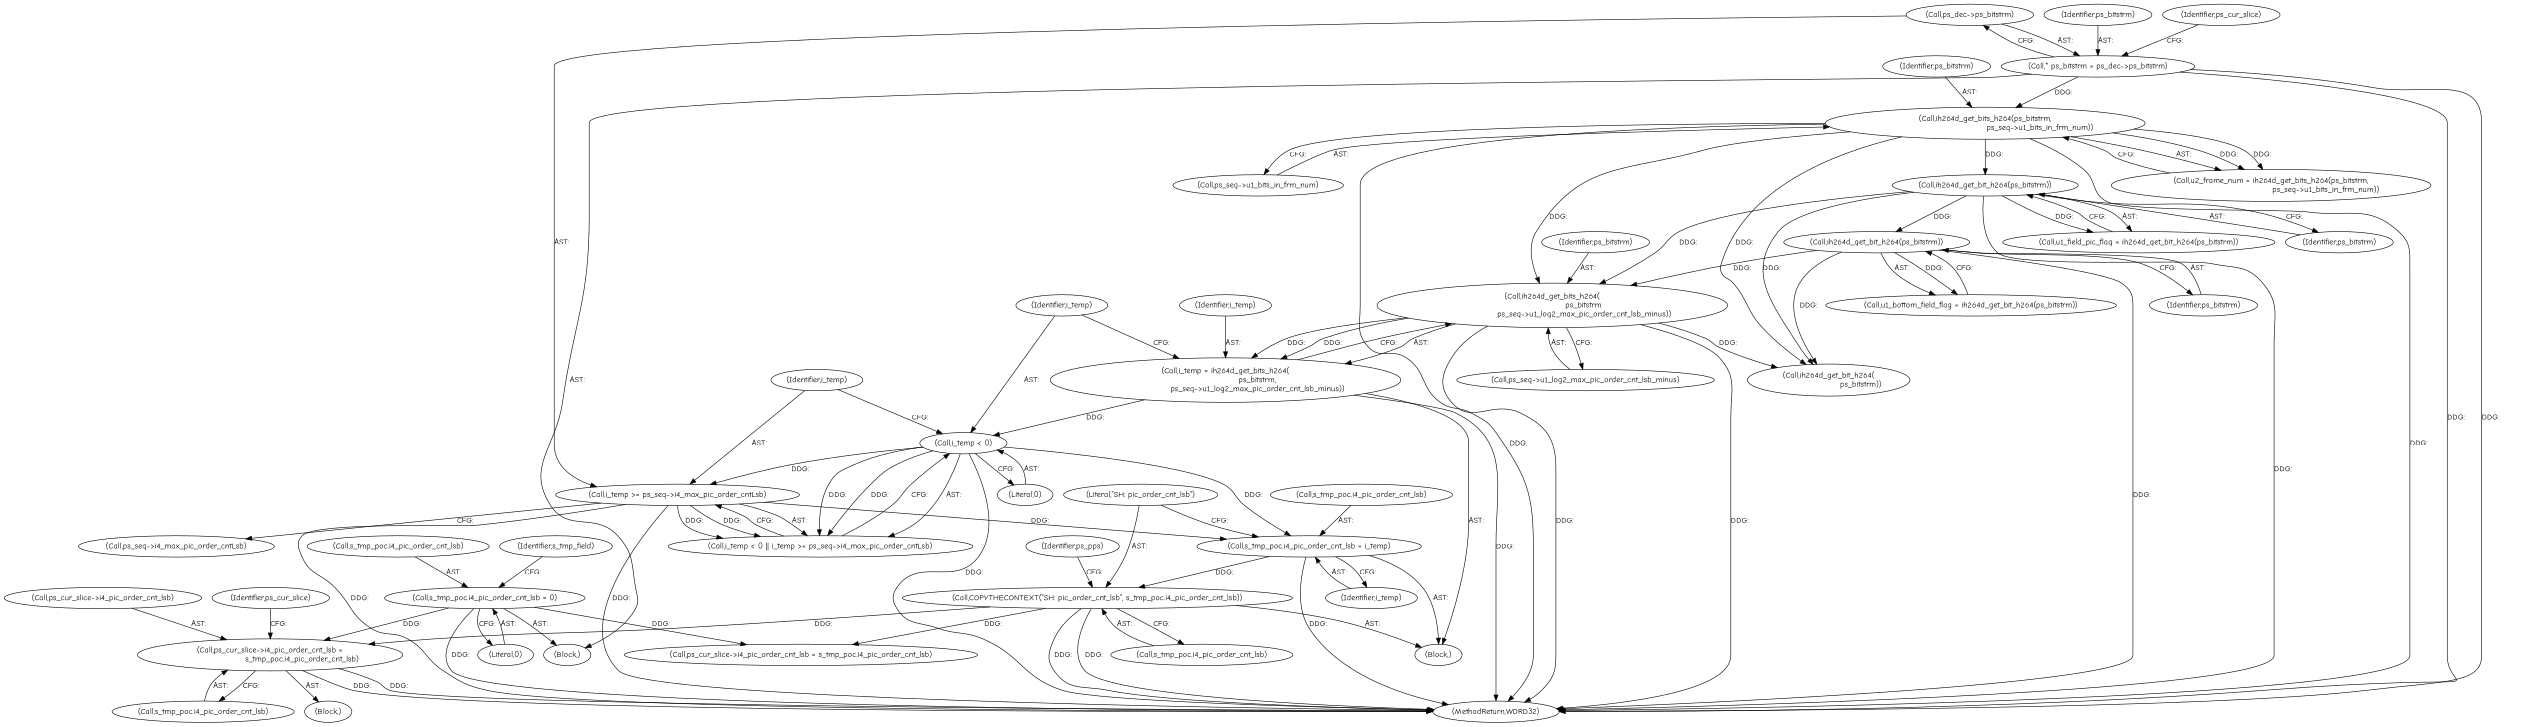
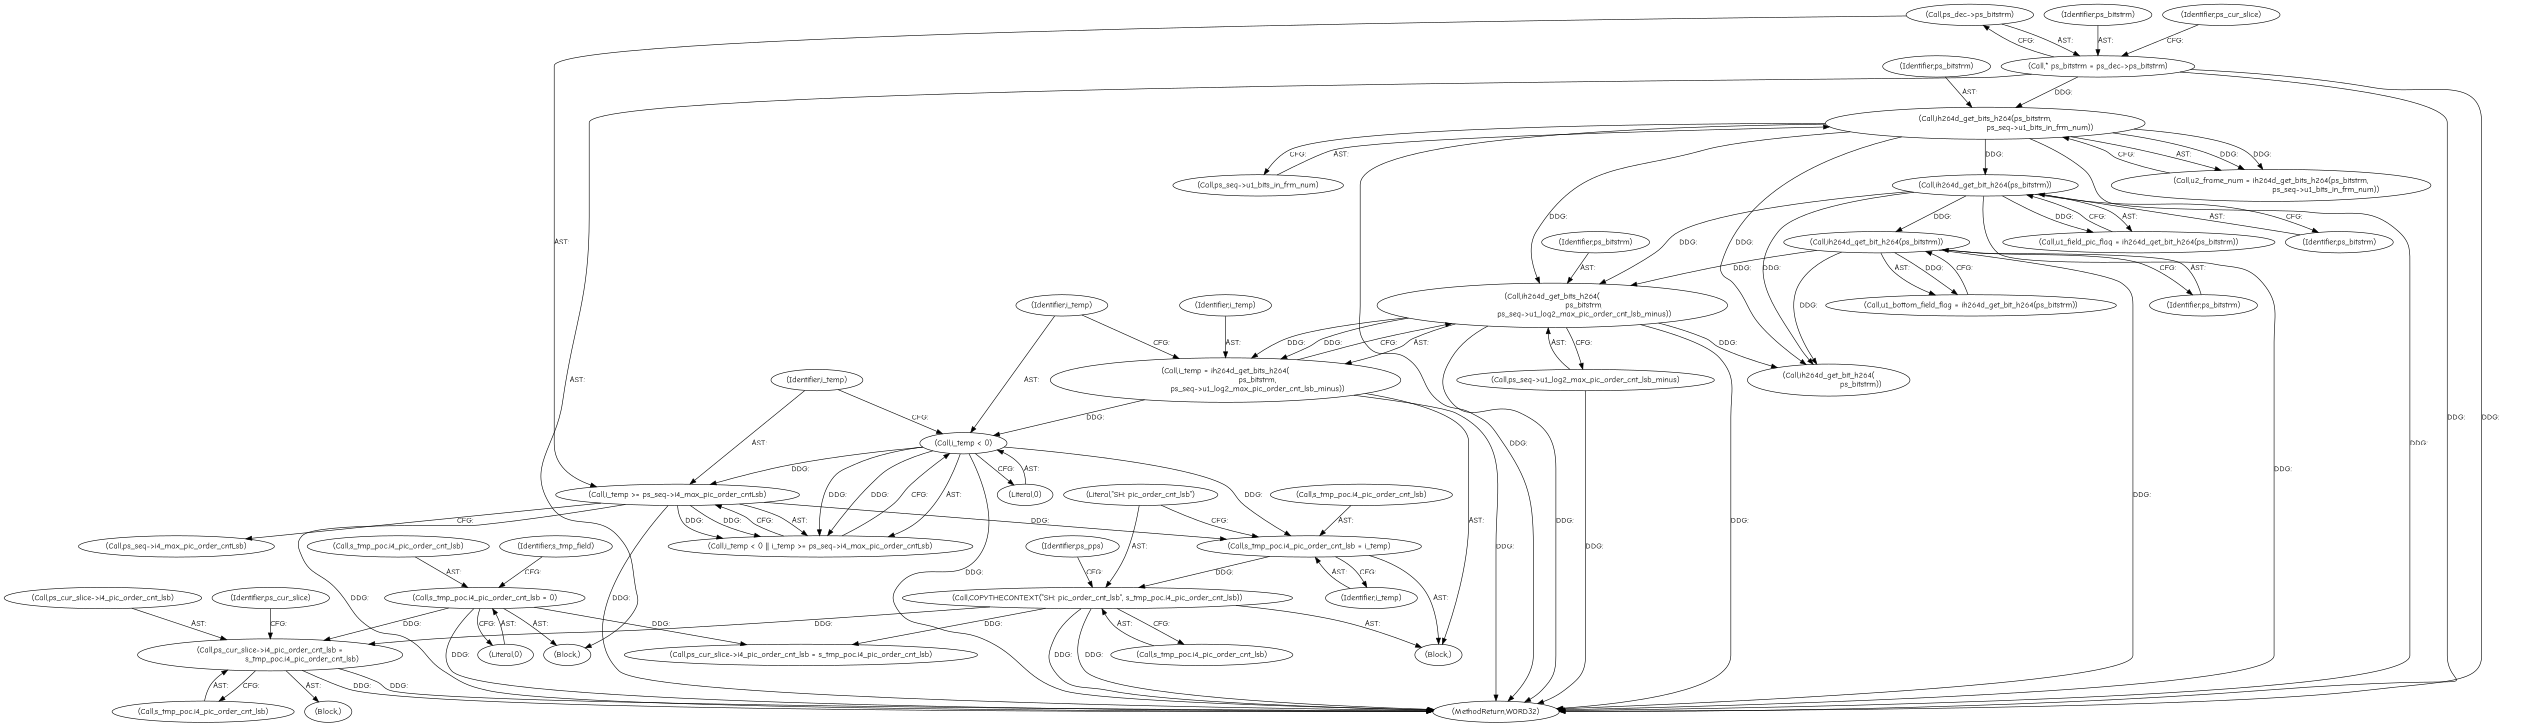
edge "(Call,s_tmp_poc.i4_pic_order_cnt_lsb = i_temp)" -> "(MethodReturn,WORD32)": now "(Call,ps_seq->u1_log2_max_pic_order_cnt_lsb_minus)" -> "(MethodReturn,WORD32)"
